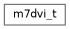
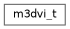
node "m7dvi_t": label "m7dvi_t" -> "m3dvi_t"
